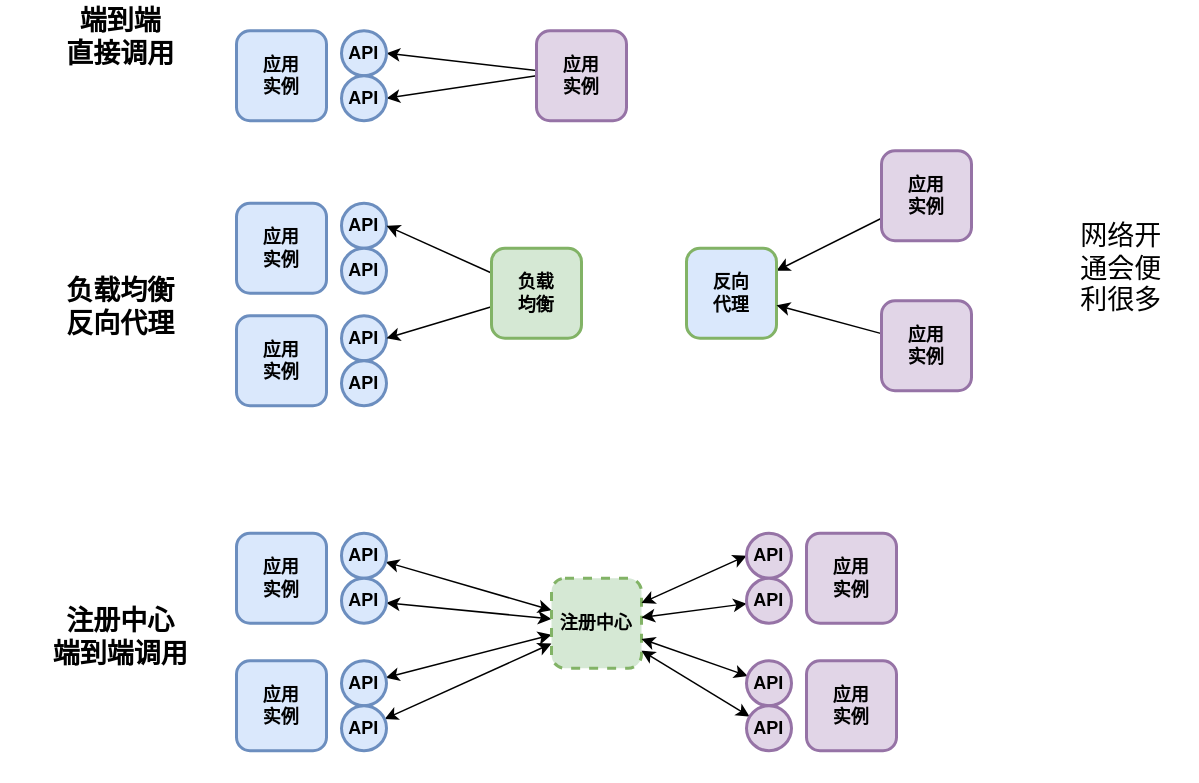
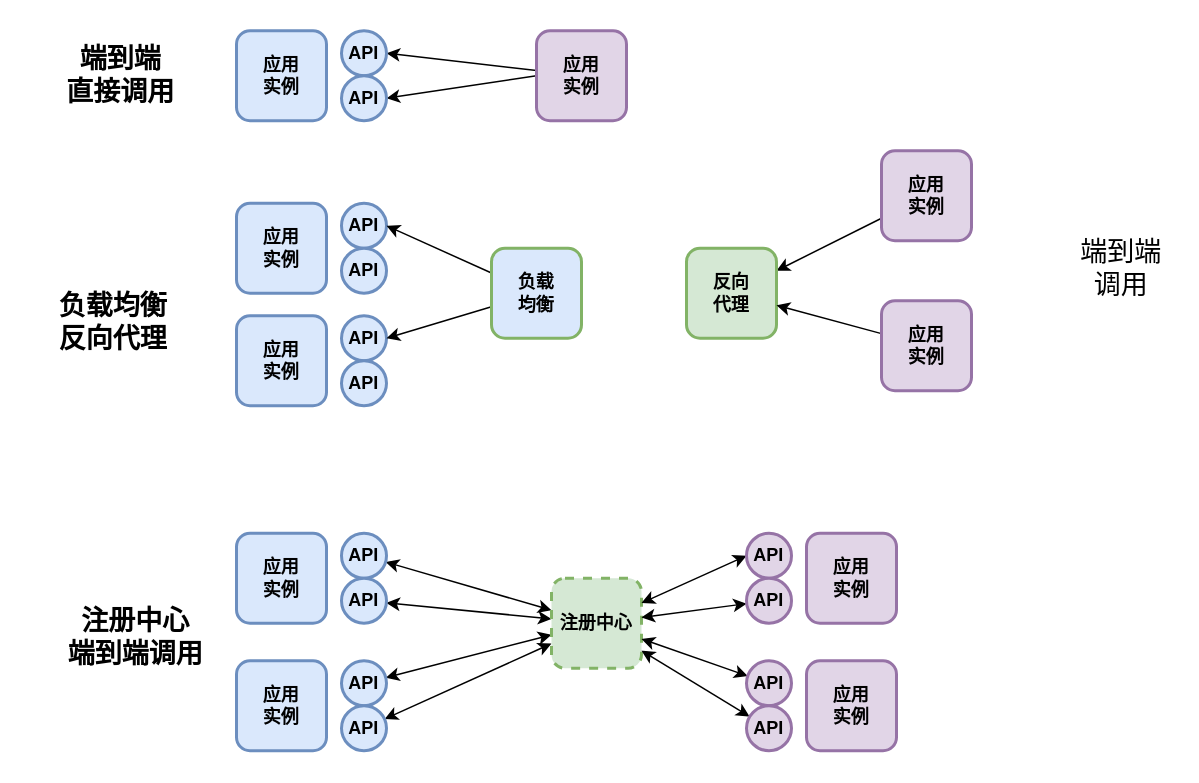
node "端到端 直接调用": moved (121, 38) -> (121, 76)
node "网络开通会便利很多": label "网络开通会便利很多" -> "端到端调用"
node "负载 均衡": fillcolor #d5e8d4 -> #dae8fc
node "反向 代理": fillcolor #dae8fc -> #d5e8d4
node "负载均衡 反向代理": moved (121, 308) -> (113, 323)
node "注册中心 端到端调用": moved (121, 638) -> (136, 638)
